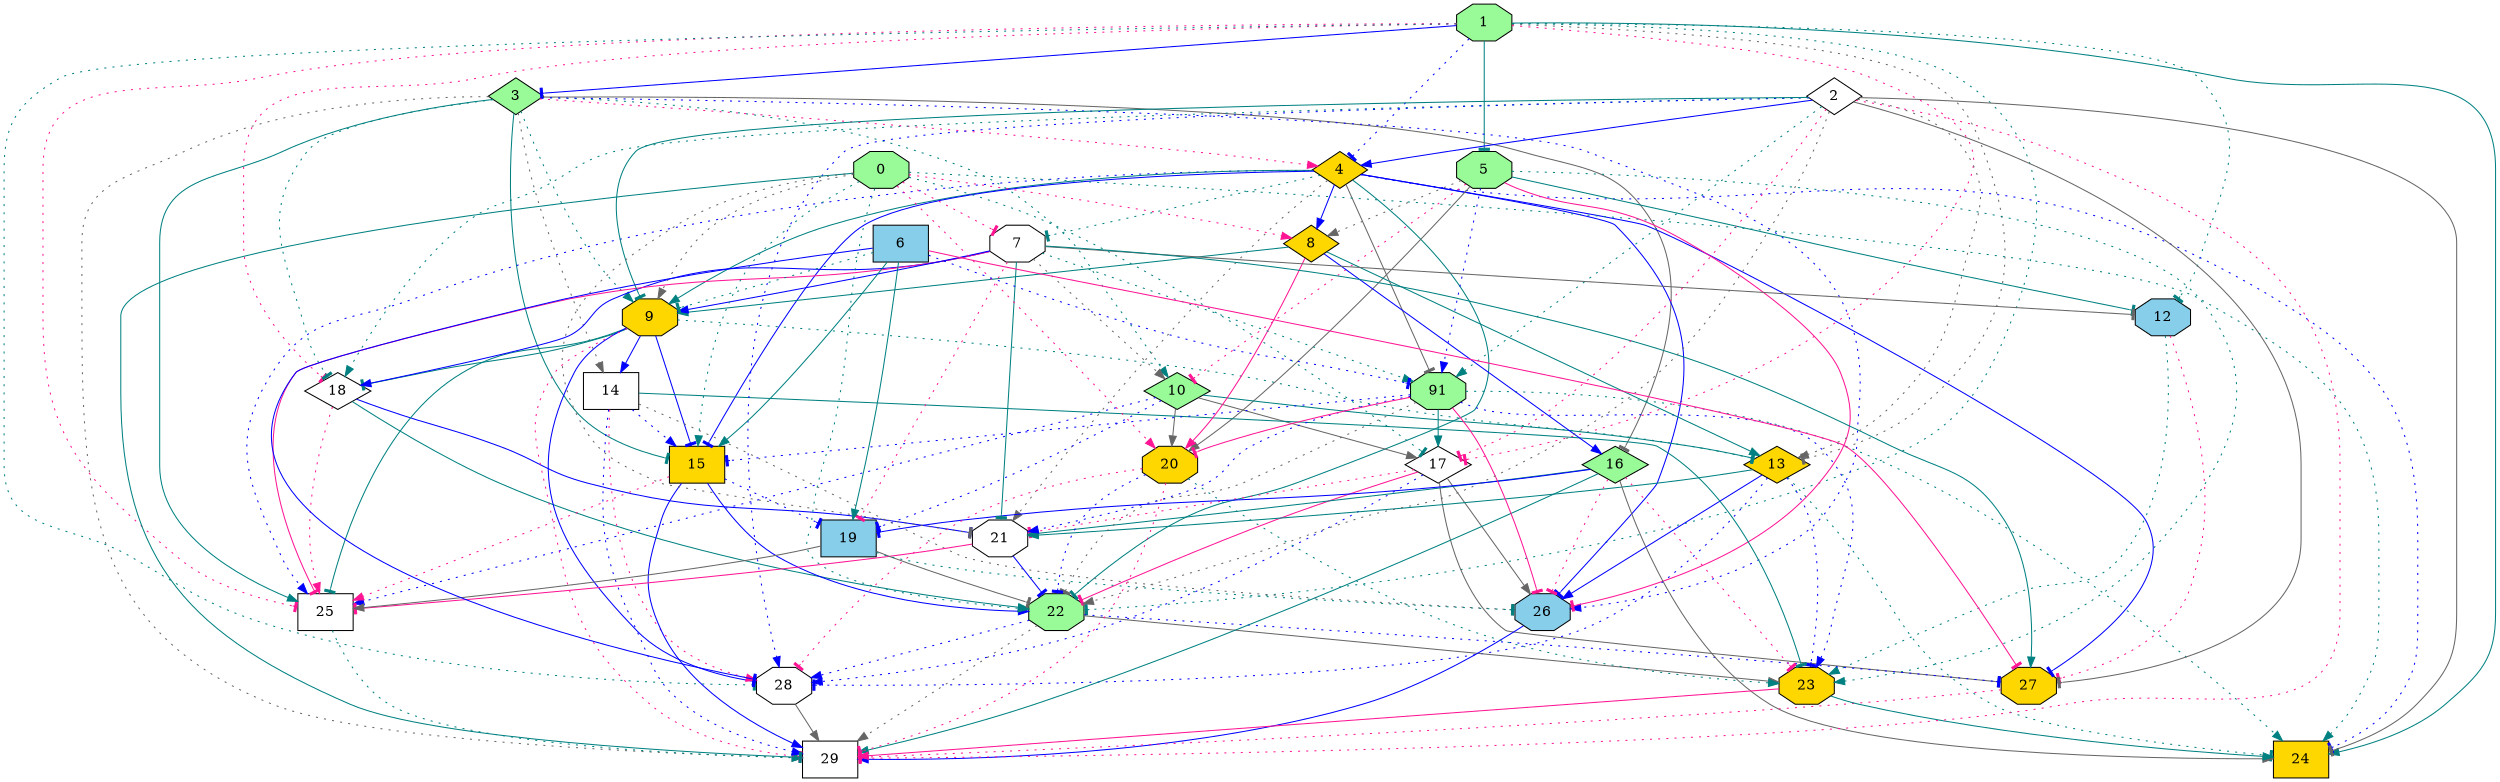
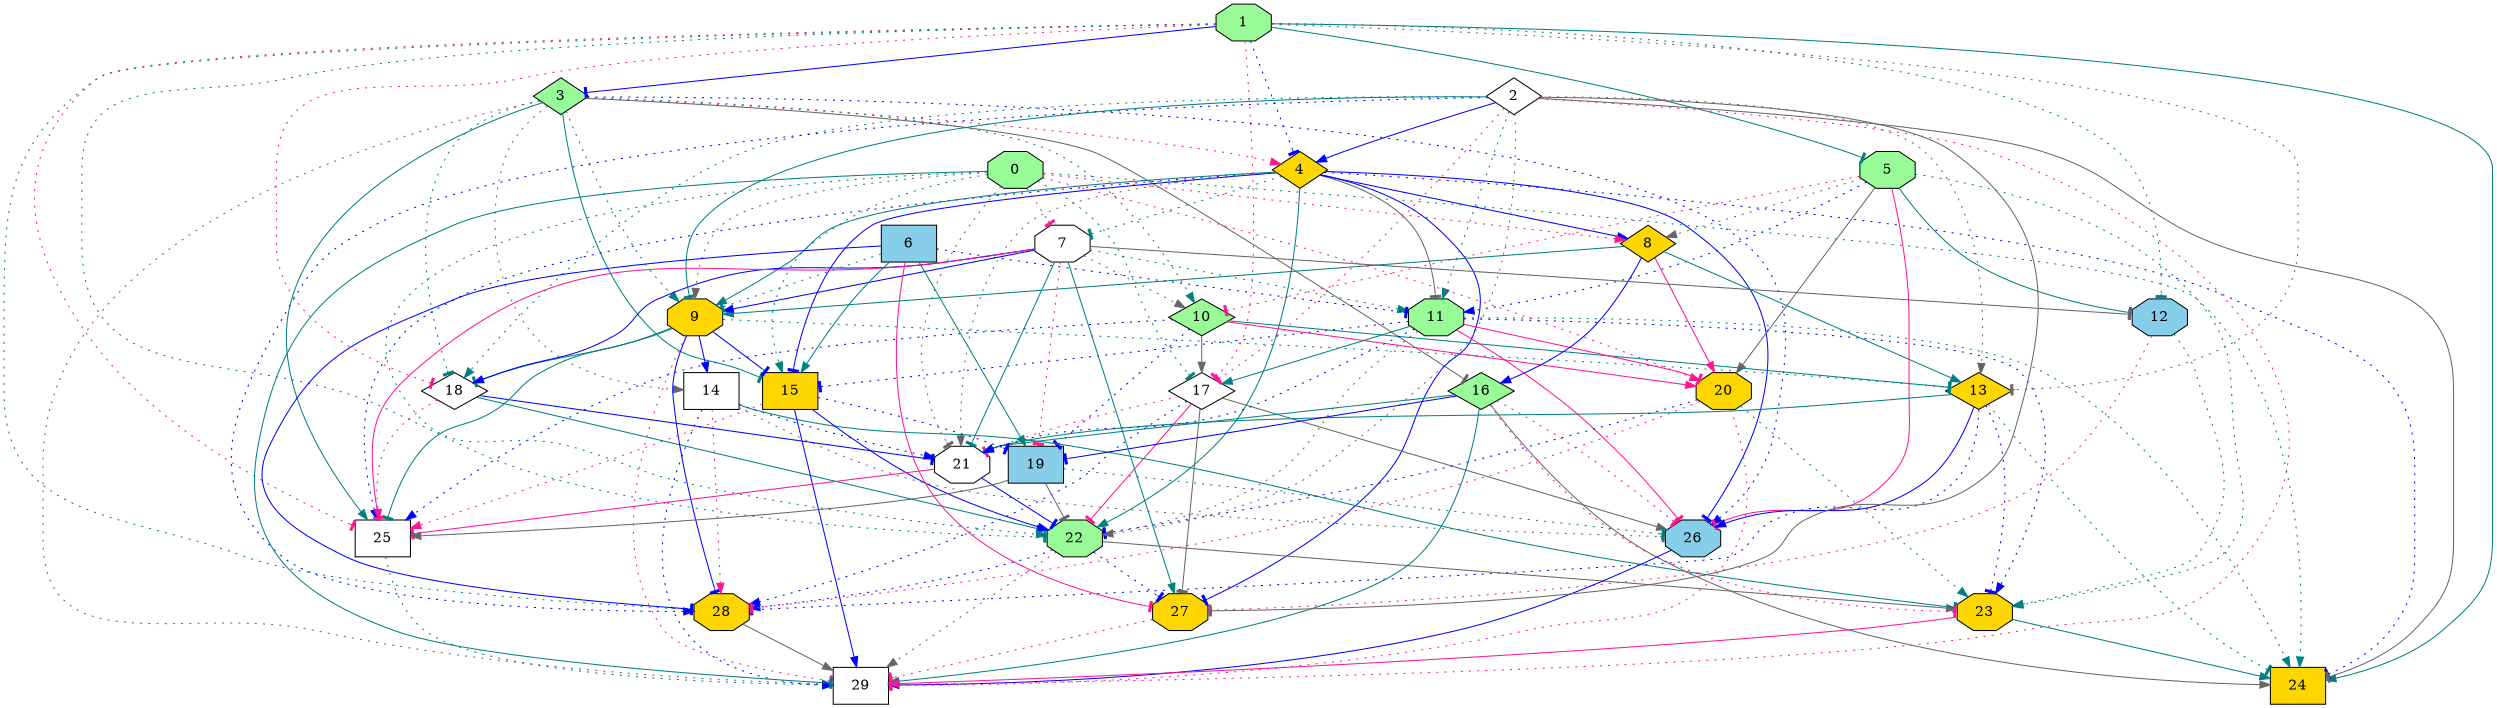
node "91": label "91" -> "11"
edge "10" -> "20": color gray40 -> deeppink
edge "14" -> "15": now "14" -> "21"
edge "4" -> "22": arrowhead tee -> normal
node "28": fillcolor white -> gold
